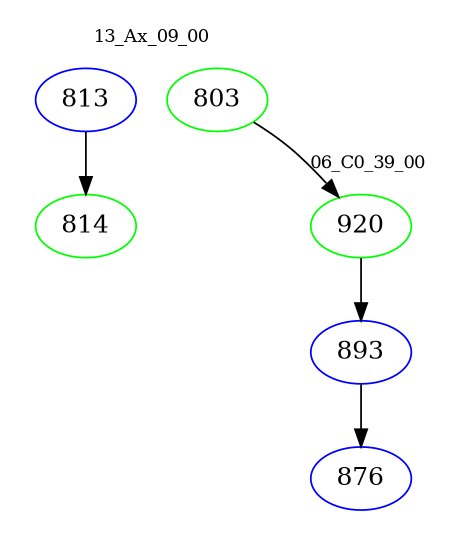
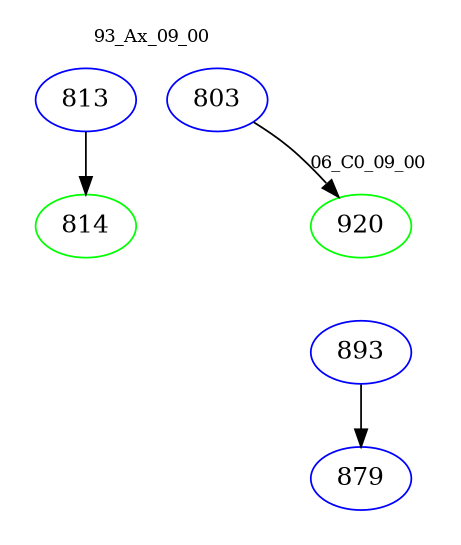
cluster "13_Ax_09_00": label "13_Ax_09_00" -> "93_Ax_09_00"
node "803": color green -> blue
cluster "06_C0_39_00": label "06_C0_39_00" -> "06_C0_09_00"
edge "920" -> "893": removed
node "876": label "876" -> "879"
